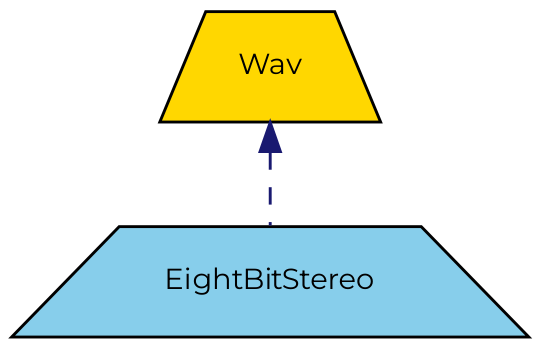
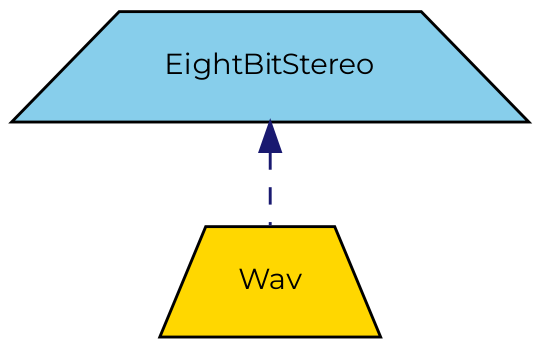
edge "EightBitStereo" -> "Wav": reversed
